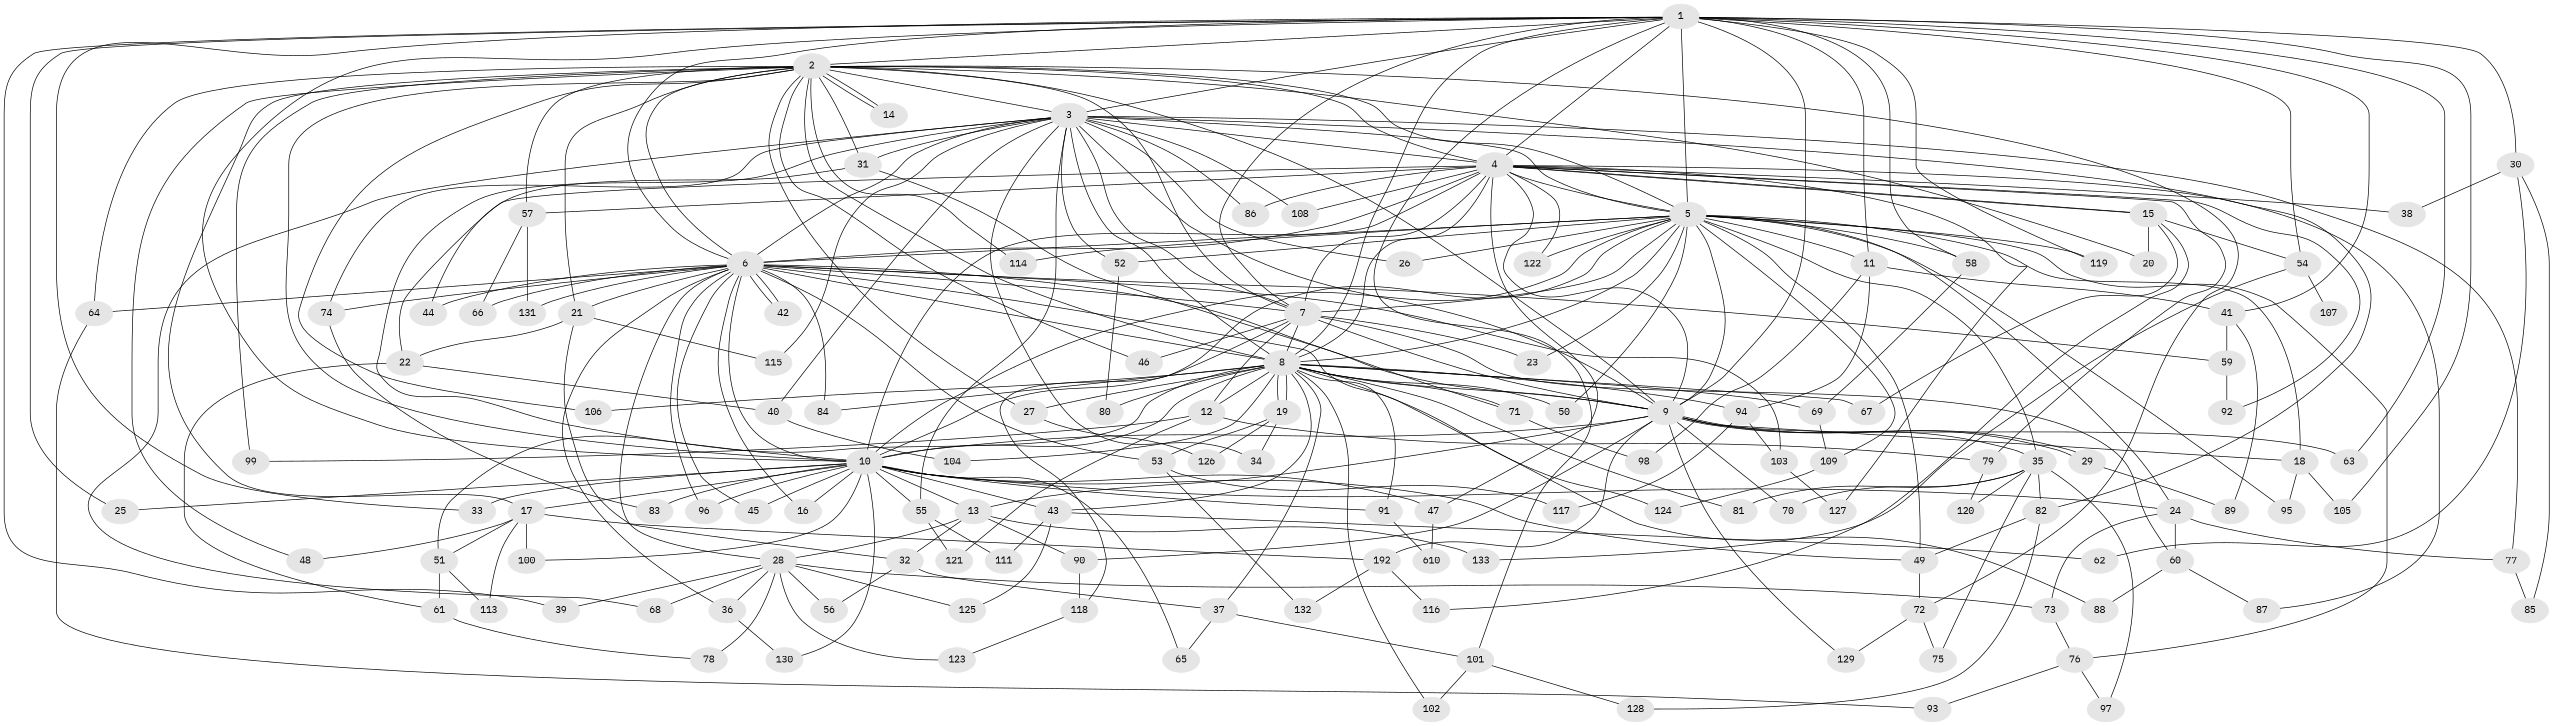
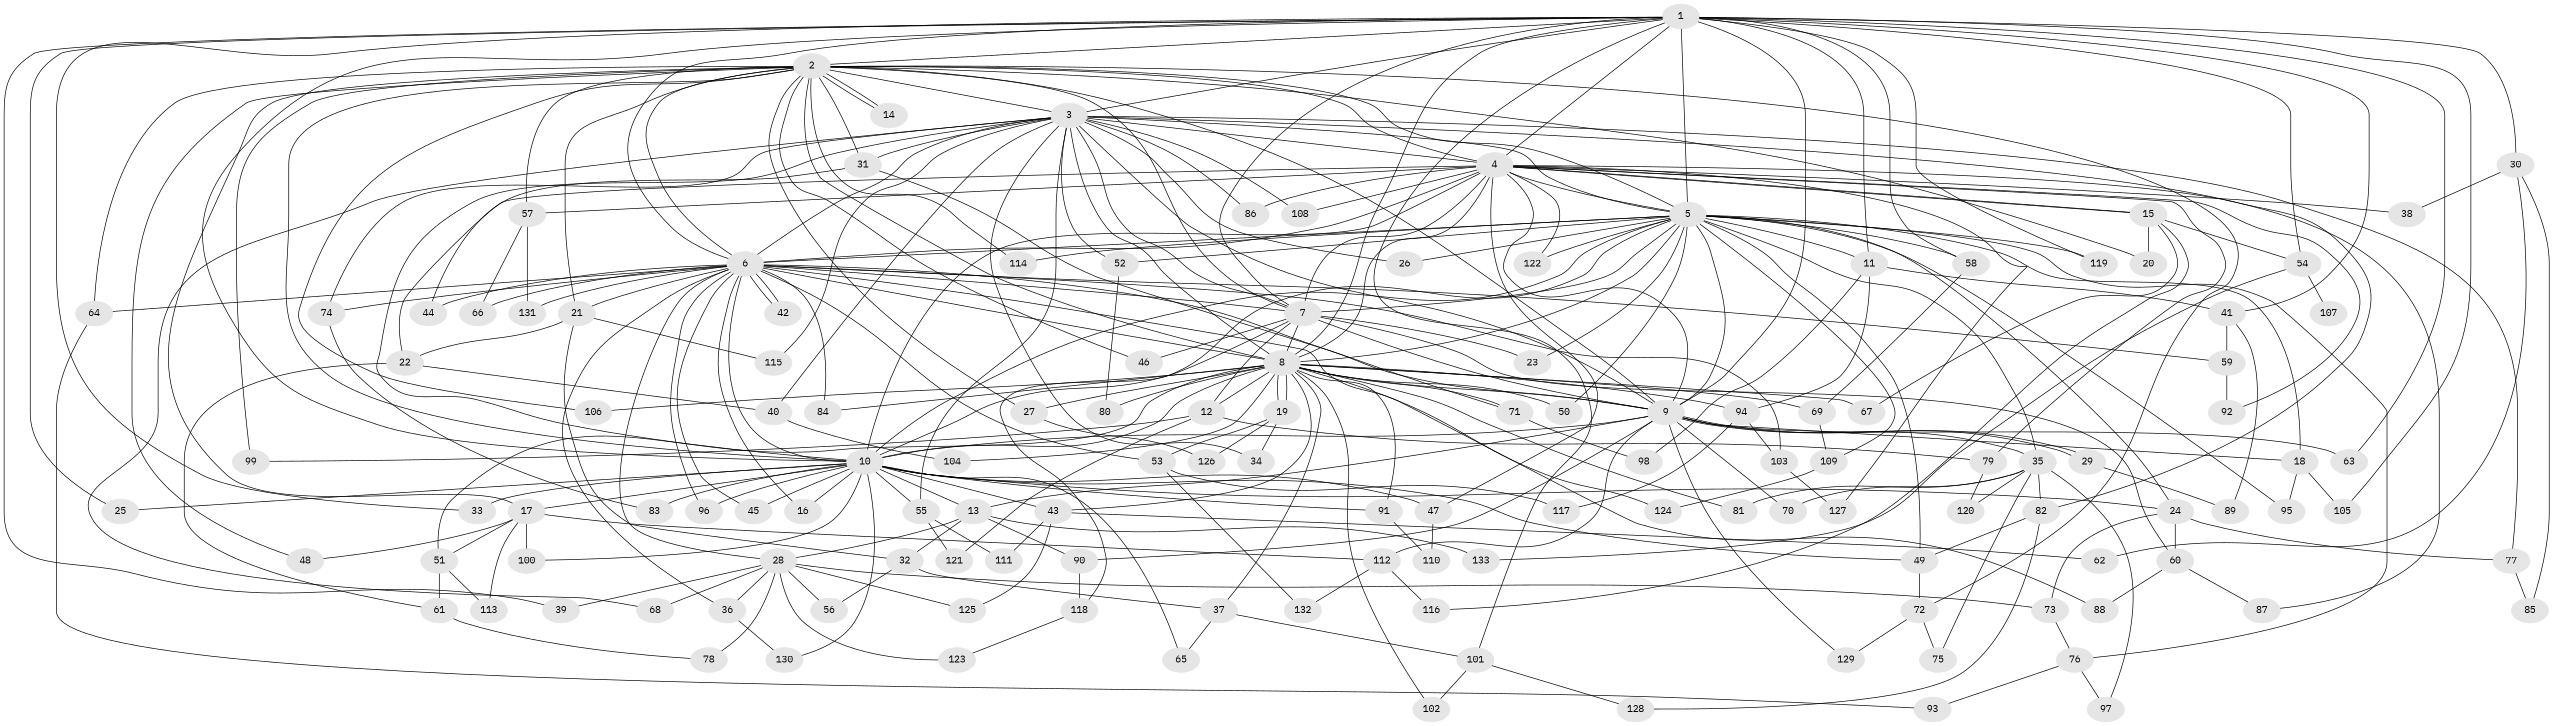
node "192": label "192" -> "112"
node "610": label "610" -> "110"
